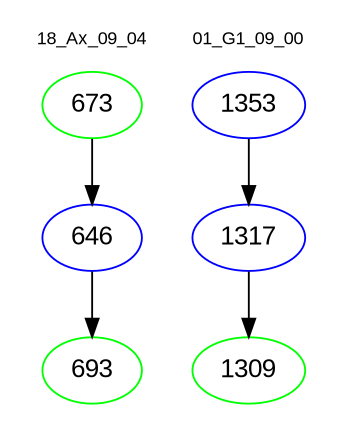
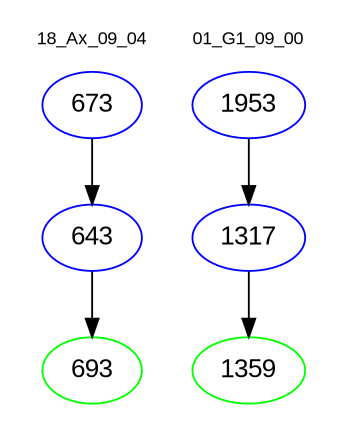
node "673": color green -> blue
node "1353": label "1353" -> "1953"
node "646": label "646" -> "643"
node "1309": label "1309" -> "1359"
